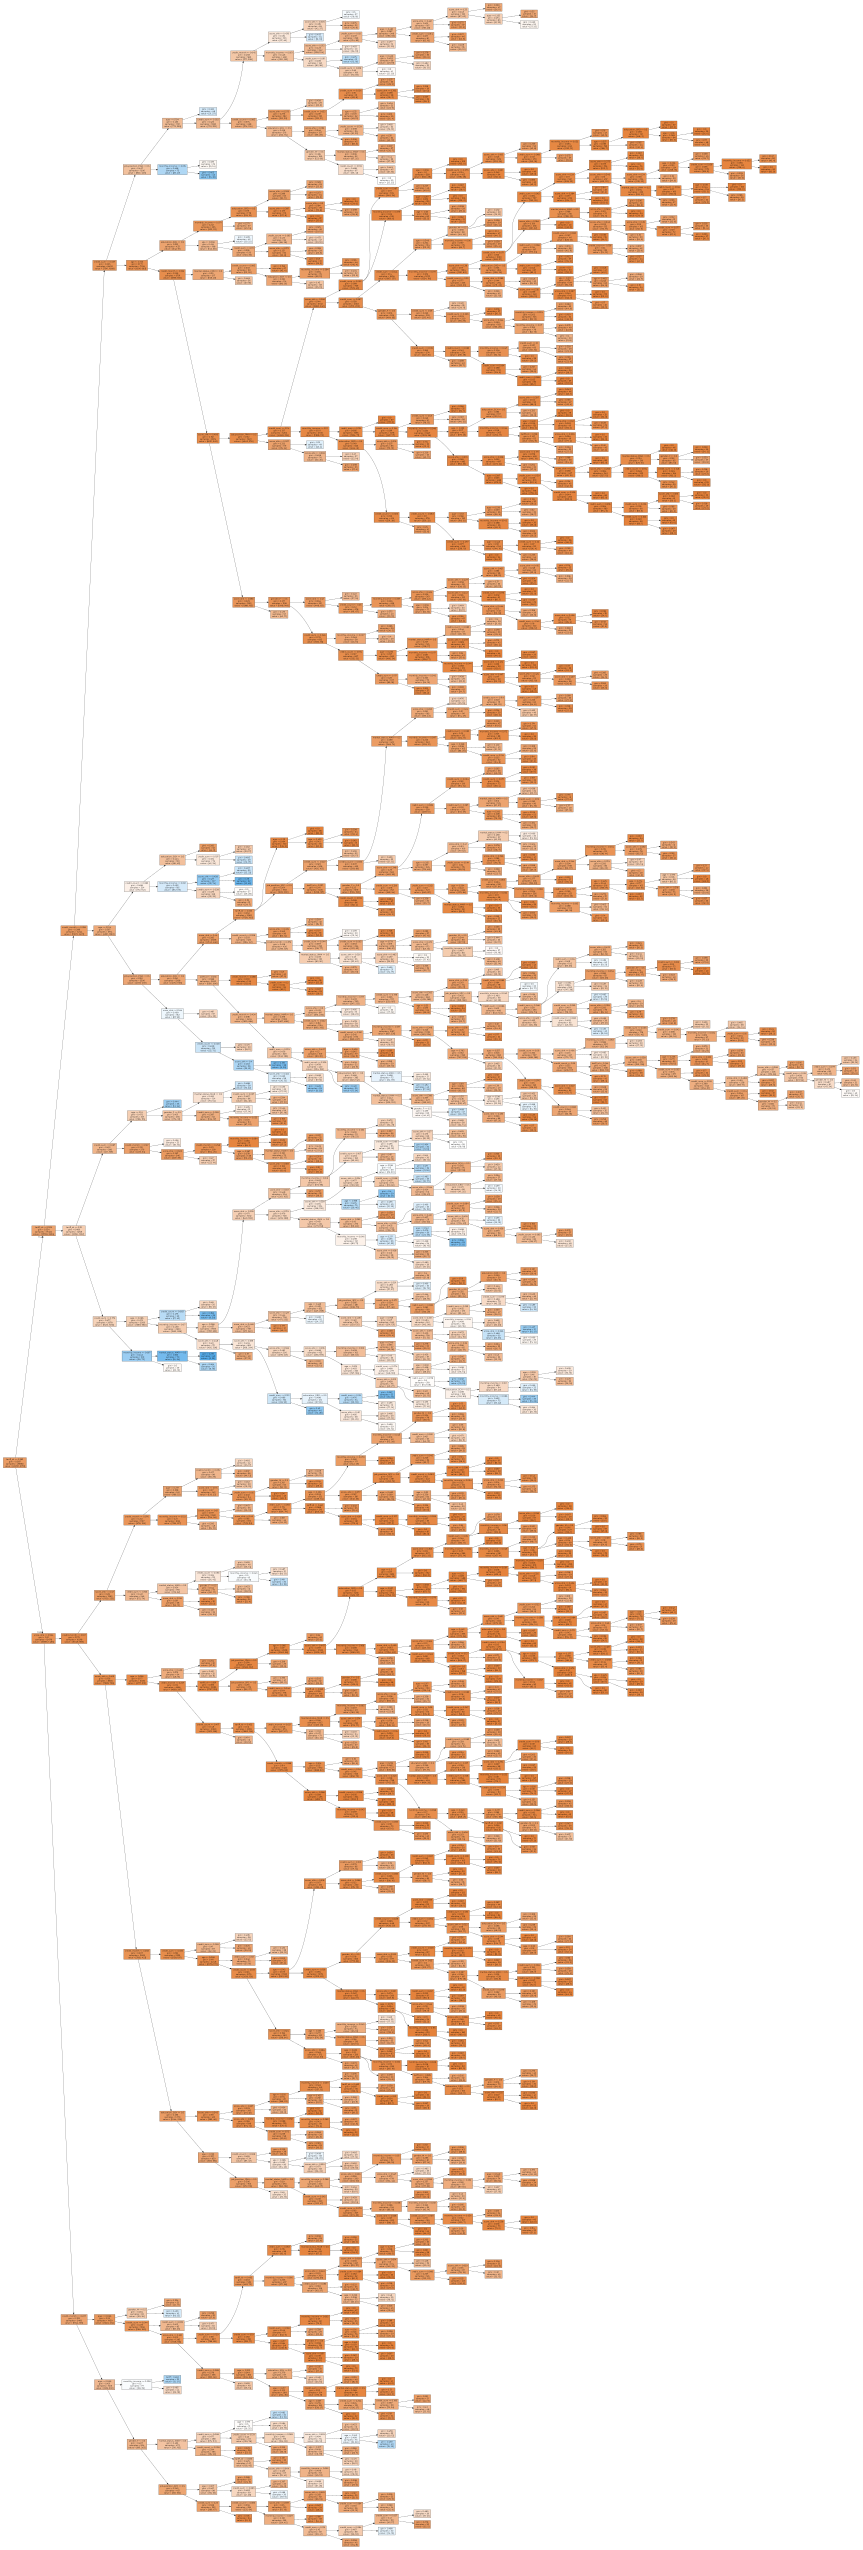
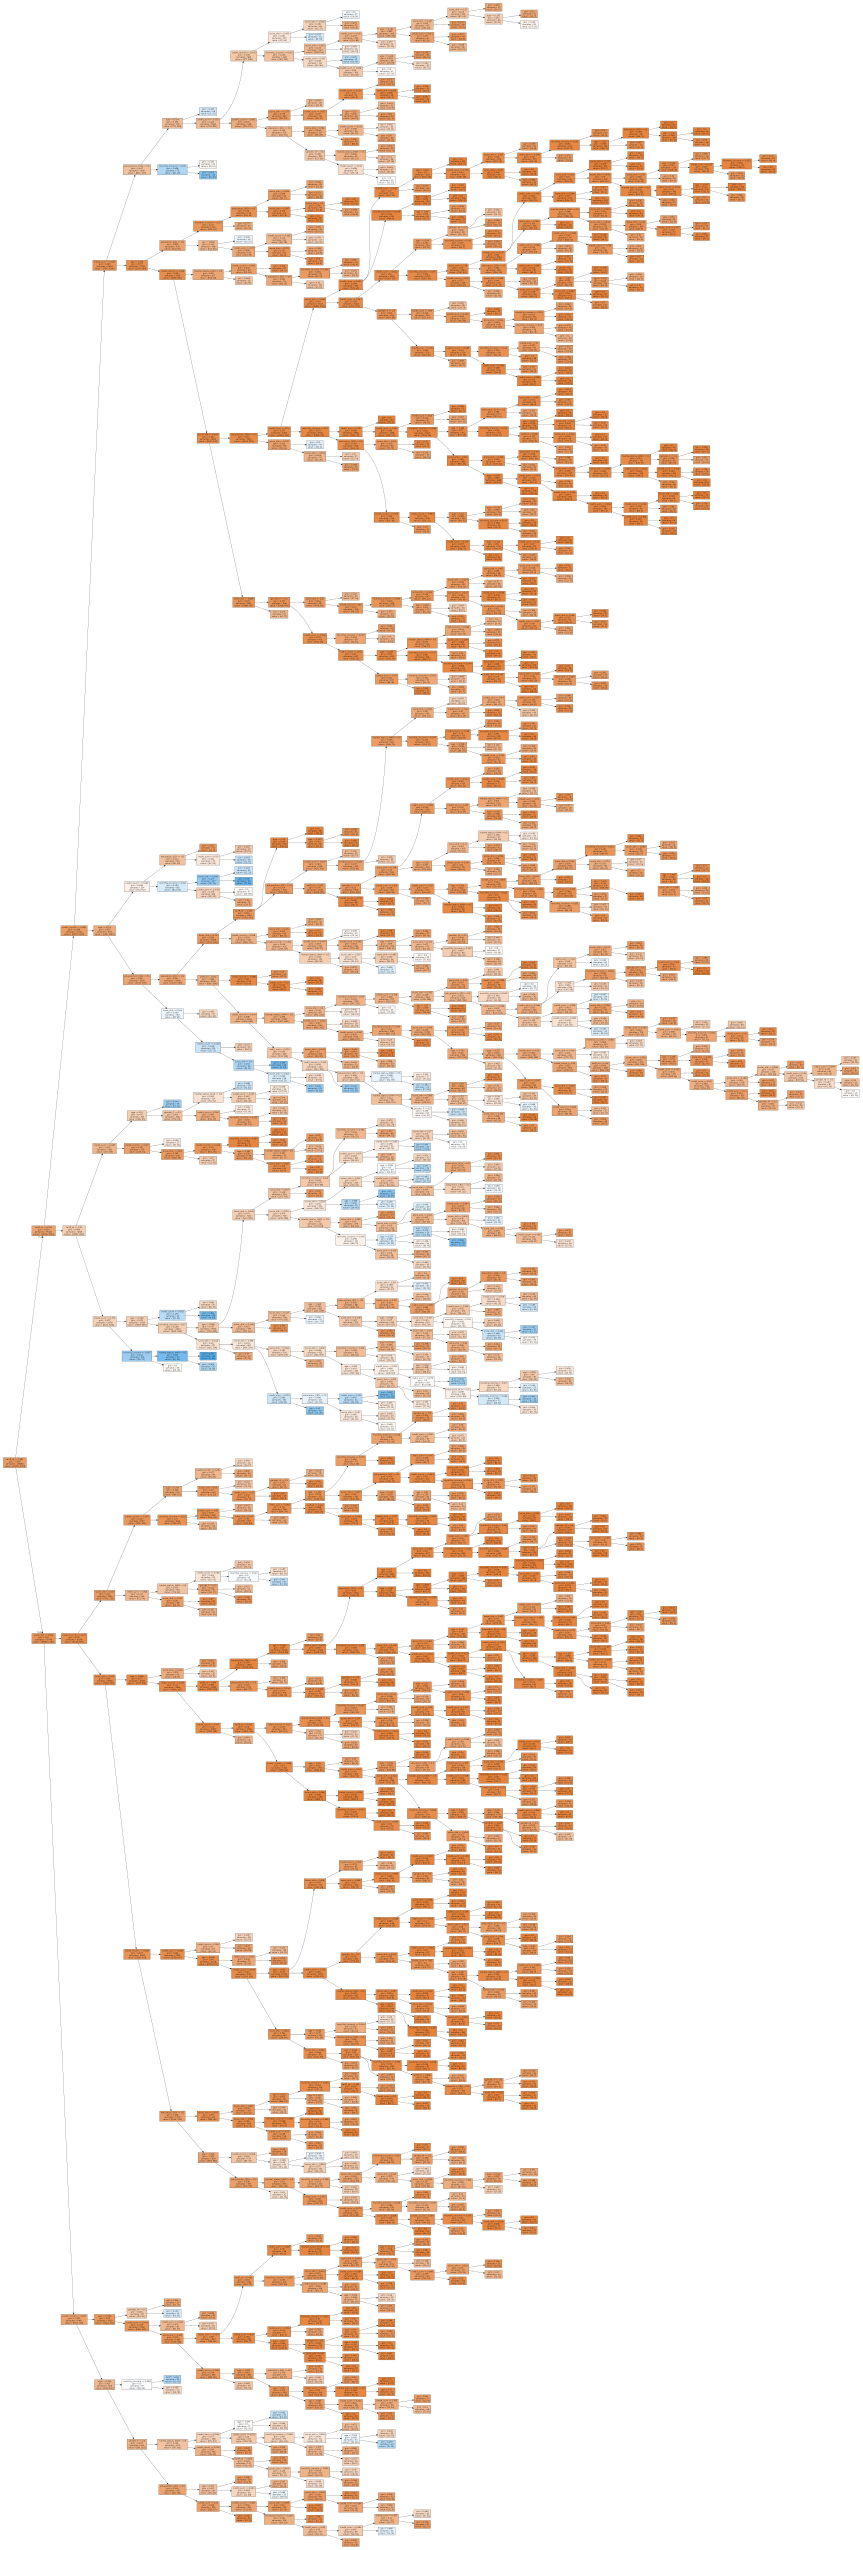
node "age <= 0.179 gini = 0.105 samples = 90 value = [85, 5]": fillcolor #f3c5a3 -> #e78845
node "age <= 0.274 gini = 0.177 samples = 163 value = [147, 16]": removed
